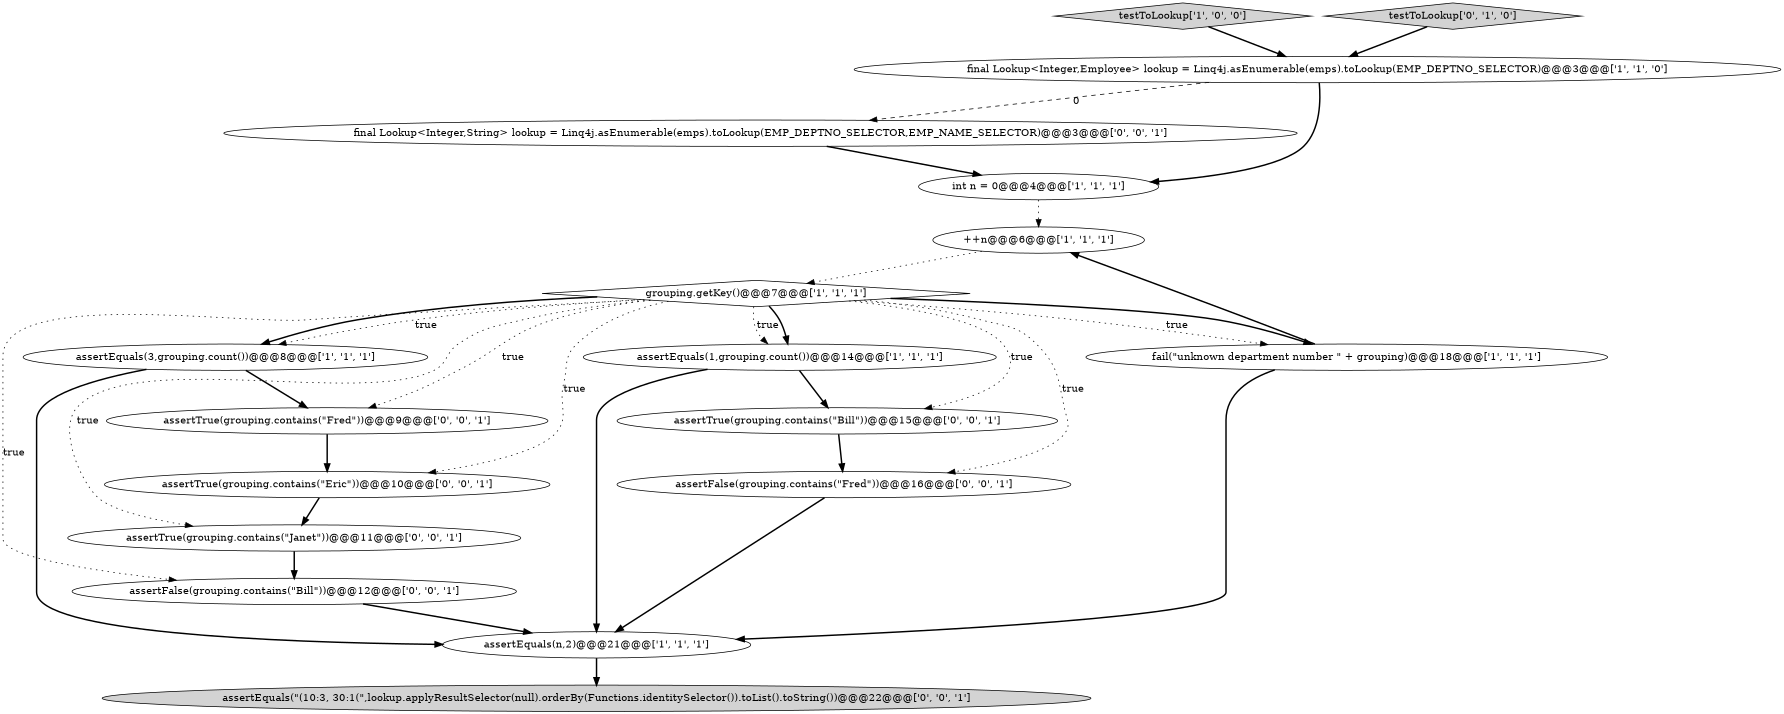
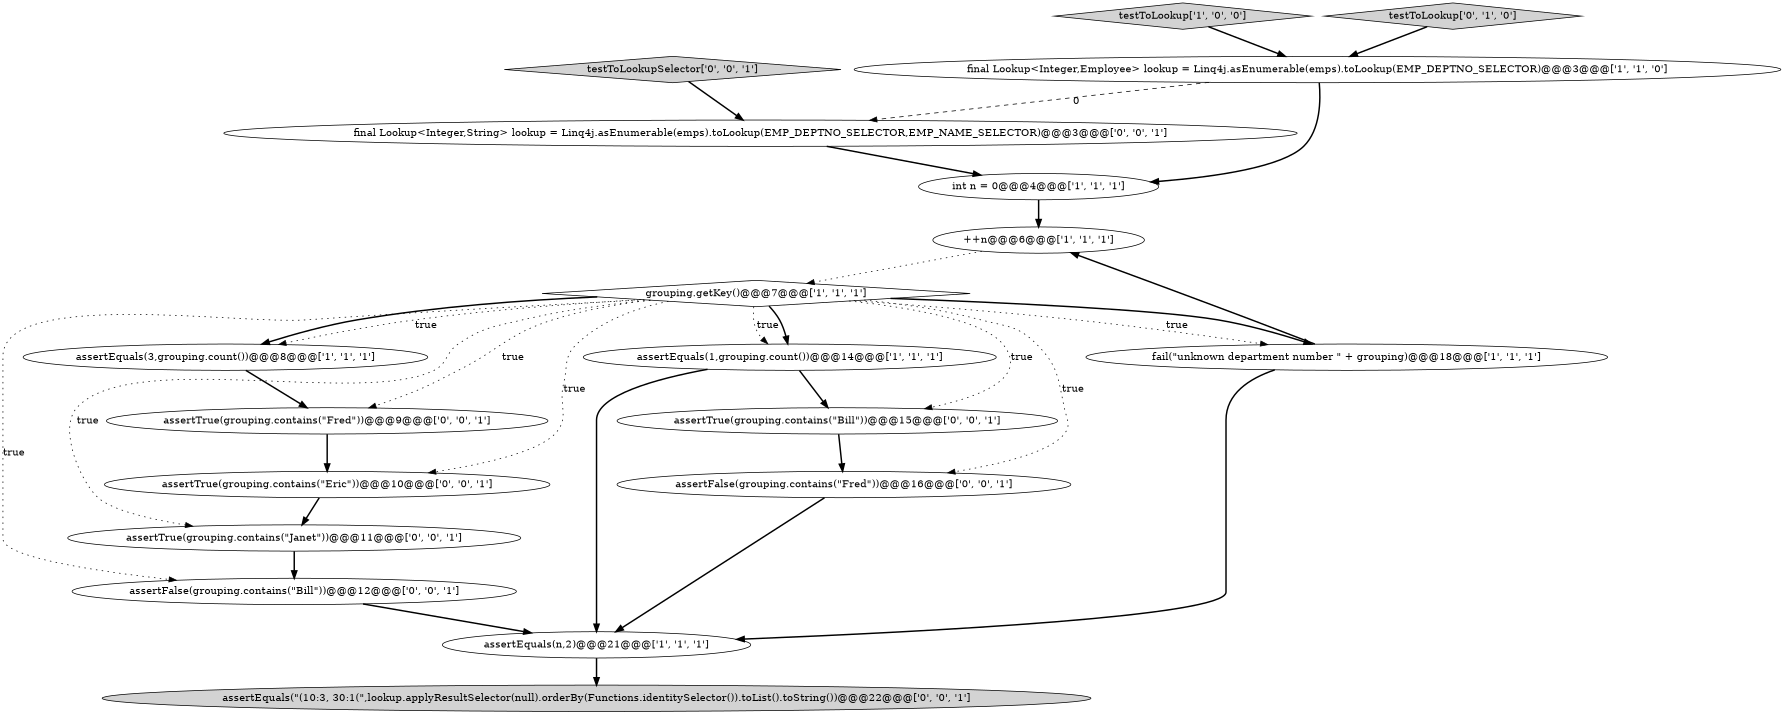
node "testToLookupSelector['0', '0', '1']": added
edge "int n = 0@@@4@@@['1', '1', '1']" -> "++n@@@6@@@['1', '1', '1']": style dotted -> bold
edge "assertEquals(3,grouping.count())@@@8@@@['1', '1', '1']" -> "assertEquals(n,2)@@@21@@@['1', '1', '1']": removed
